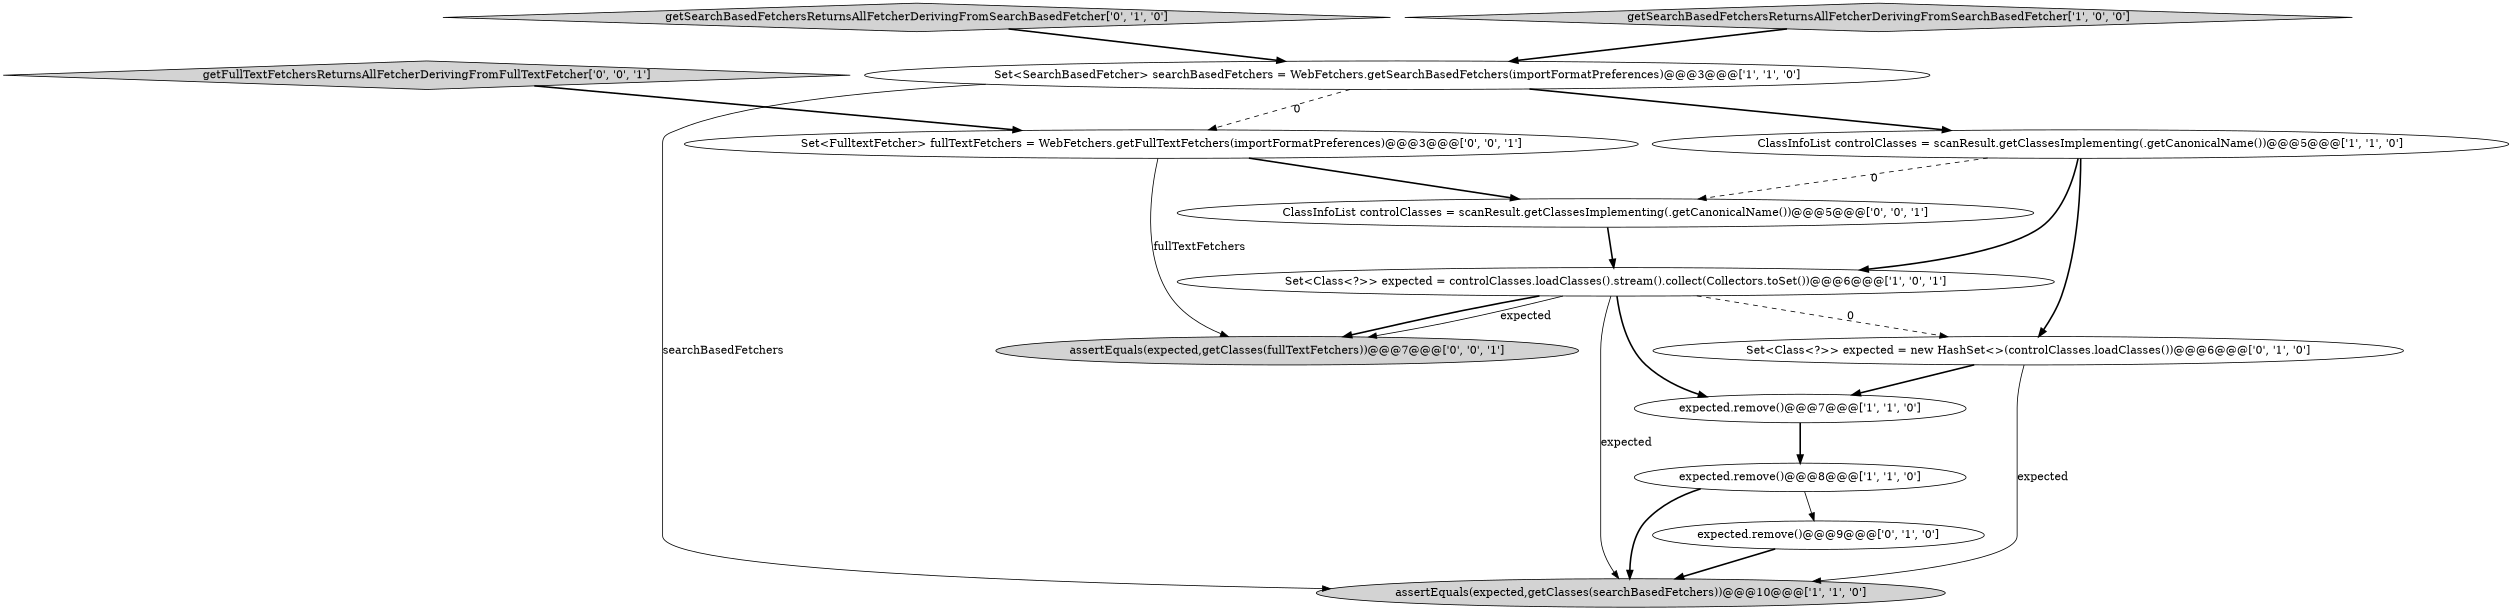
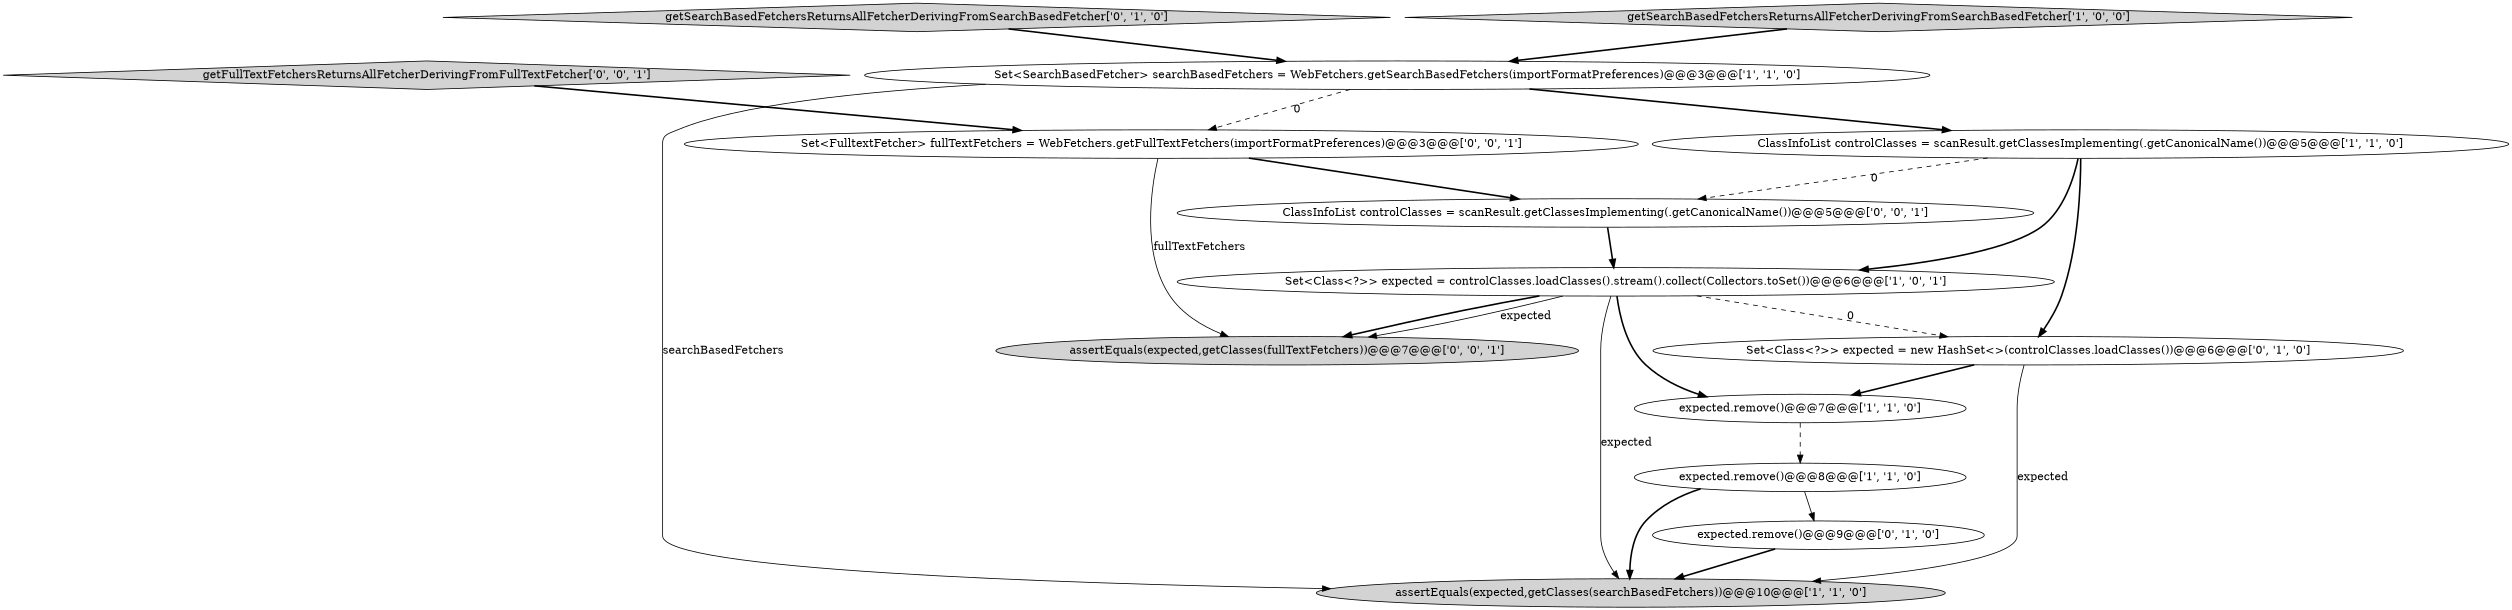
edge "expected.remove()@@@7@@@['1', '1', '0']" -> "expected.remove()@@@8@@@['1', '1', '0']": style bold -> dashed
